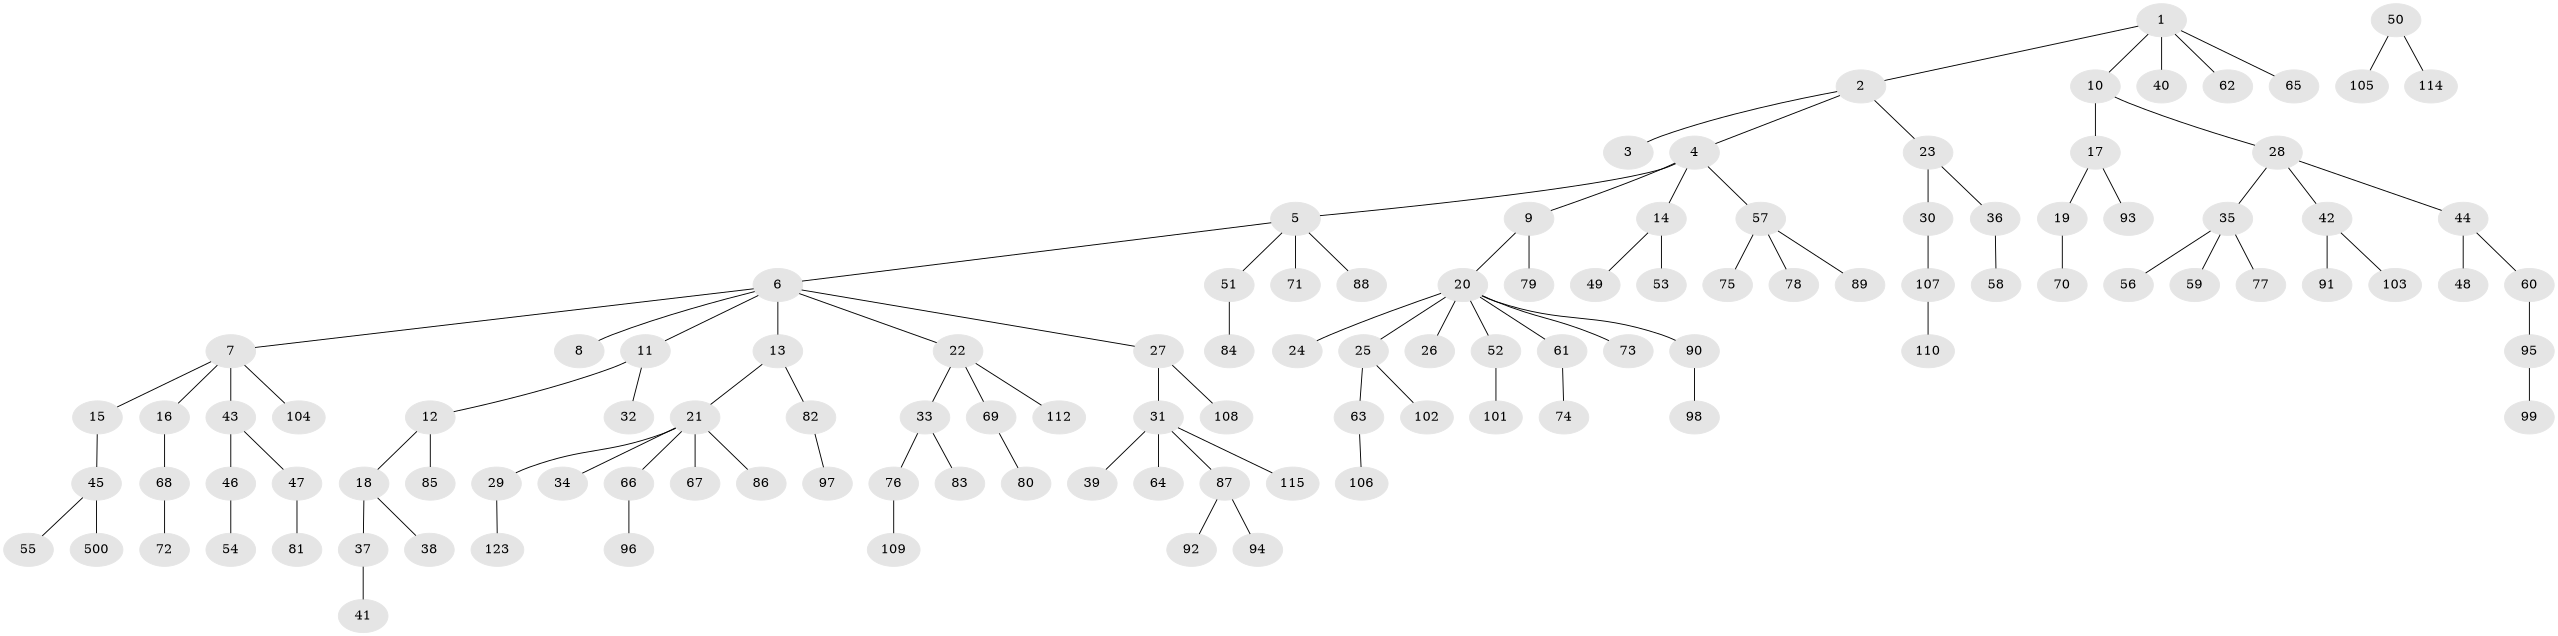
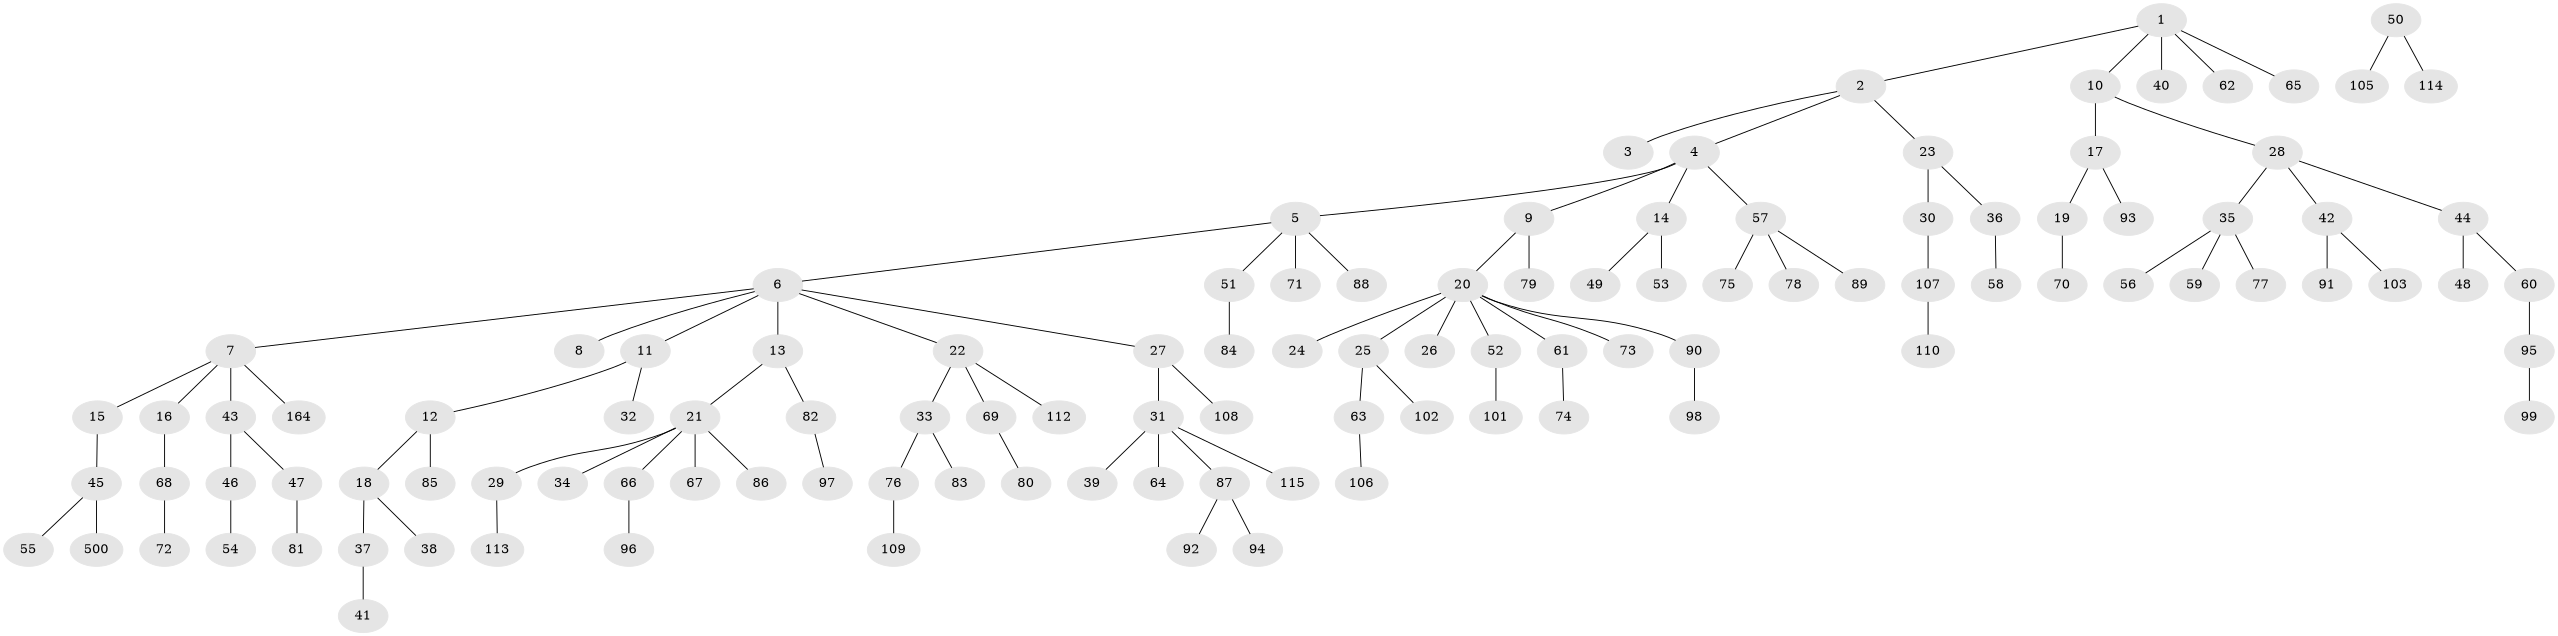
node "104": label "104" -> "164"
node "123": label "123" -> "113"
